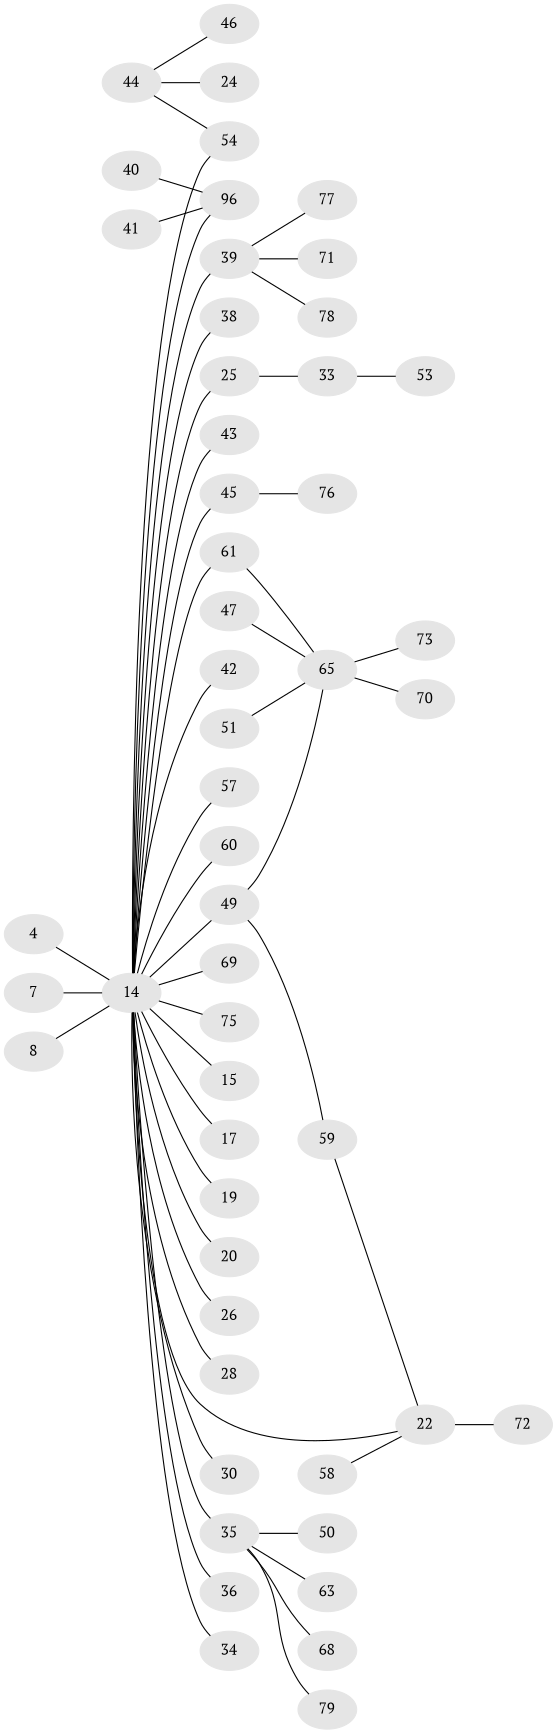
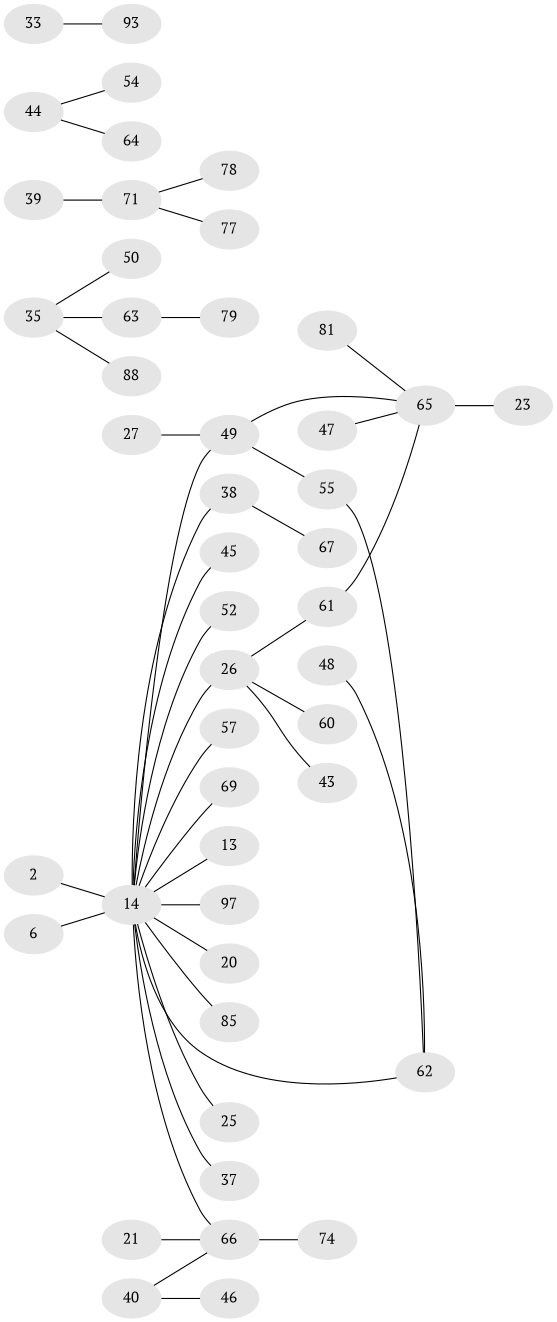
edge "46" -- "44": now "46" -- "40"
node "24": label "24" -> "64"
node "96": label "96" -> "66"
node "41": label "41" -> "21"
edge "77" -- "39": now "77" -- "71"
edge "39" -- "78": now "71" -- "78"
edge "25" -- "33": removed
node "53": label "53" -> "93"
edge "54" -- "14": removed
node "27": added
node "76": removed
edge "39" -- "14": removed
node "67": added
edge "43" -- "14": now "43" -- "26"
node "73": label "73" -> "23"
node "42": label "42" -> "52"
node "70": removed
node "51": label "51" -> "81"
edge "61" -- "14": now "61" -- "26"
edge "60" -- "14": now "60" -- "26"
node "4": removed
node "7": label "7" -> "2"
node "75": label "75" -> "85"
node "8": label "8" -> "6"
node "15": label "15" -> "13"
node "17": label "17" -> "97"
node "59": label "59" -> "55"
node "19": removed
node "74": added
edge "14" -- "35": removed
node "28": removed
node "22": label "22" -> "62"
node "72": removed
node "30": removed
node "58": label "58" -> "48"
node "36": removed
edge "35" -- "79": now "63" -- "79"
node "34": label "34" -> "37"
node "68": label "68" -> "88"
